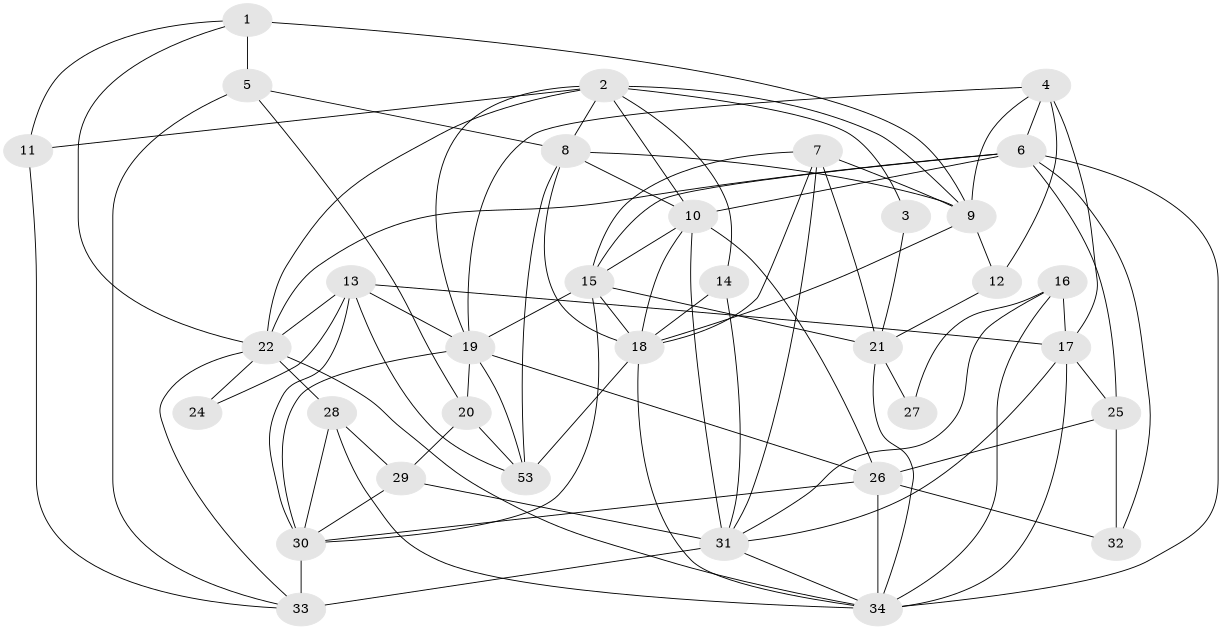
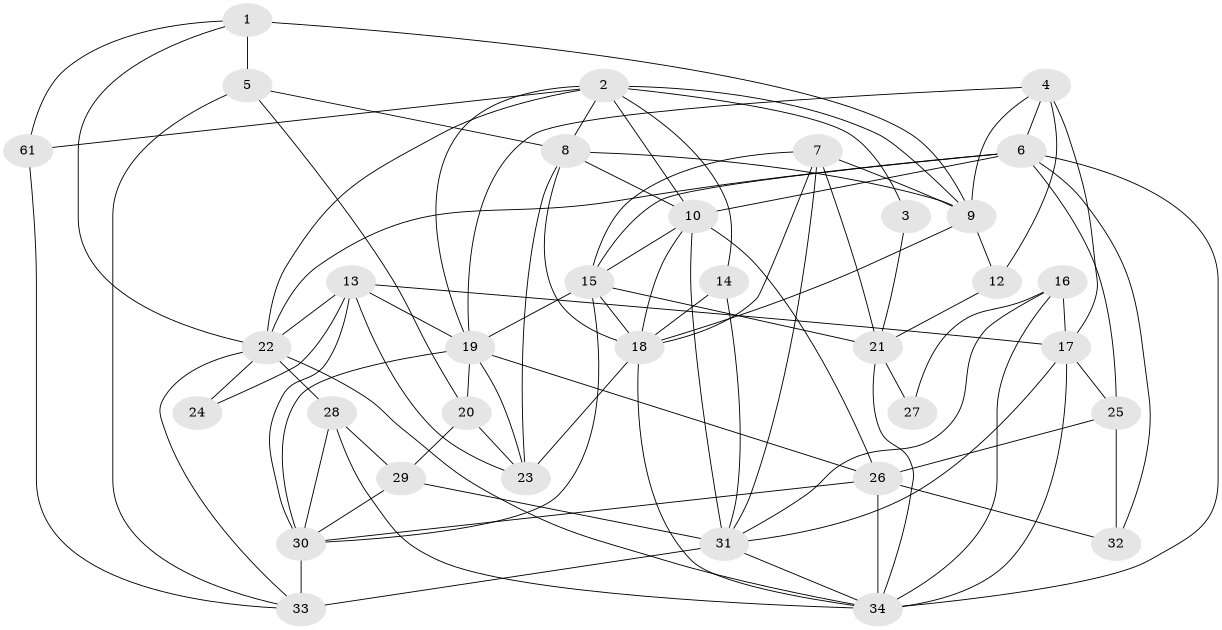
node "11": label "11" -> "61"
node "53": label "53" -> "23"
